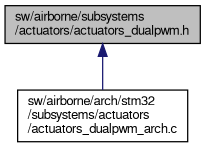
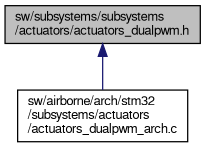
node "sw/airborne/subsystems /actuators/actuators_dualpwm.h": label "sw/airborne/subsystems /actuators/actuators_dualpwm.h" -> "sw/subsystems/subsystems /actuators/actuators_dualpwm.h"
